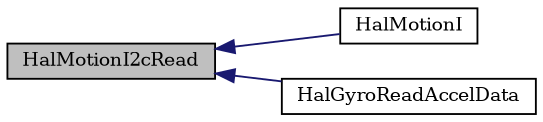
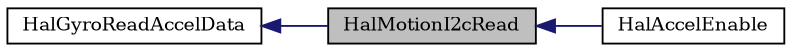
node "HalMotionI": label "HalMotionI" -> "HalAccelEnable"
edge "HalGyroReadAccelData" -> "HalMotionI2cRead": reversed
